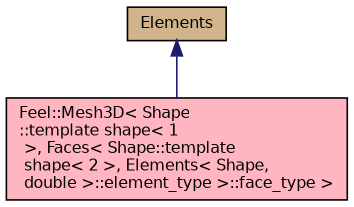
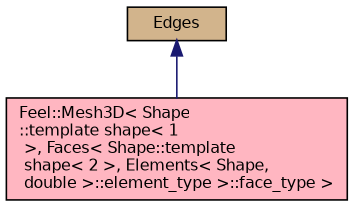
node "Elements": label "Elements" -> "Edges"
